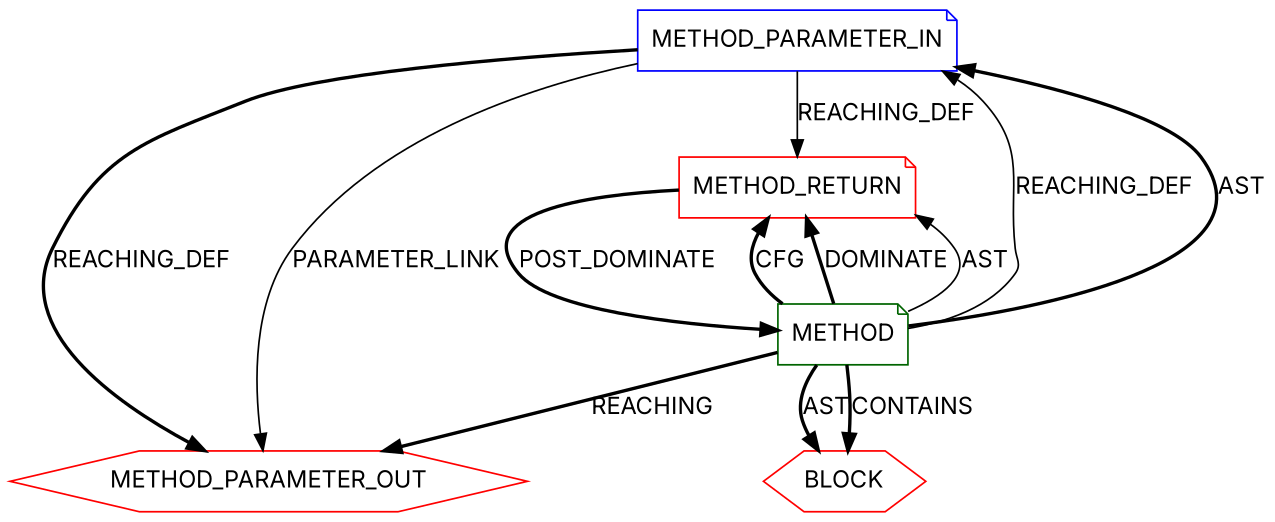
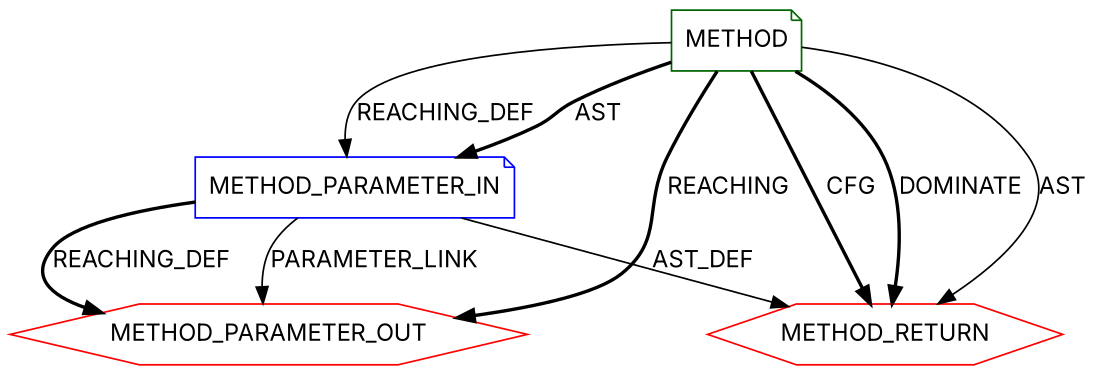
edge "METHOD_PARAMETER_IN" -> "METHOD_RETURN": label "REACHING_DEF" -> "AST_DEF"
node "METHOD_RETURN": shape note -> hexagon
edge "METHOD_RETURN" -> "METHOD": removed, label "POST_DOMINATE"
node "BLOCK": removed
